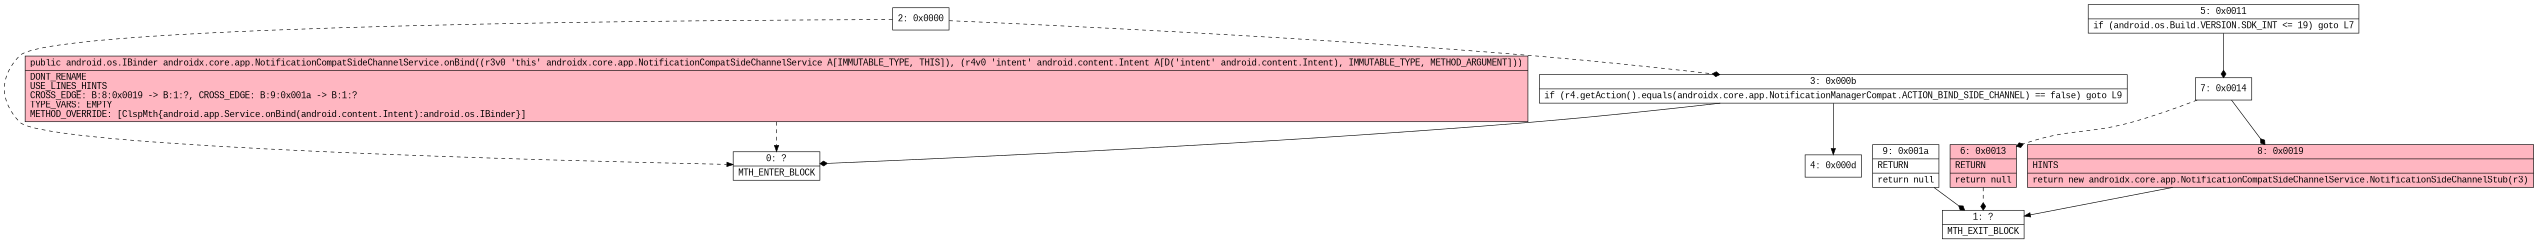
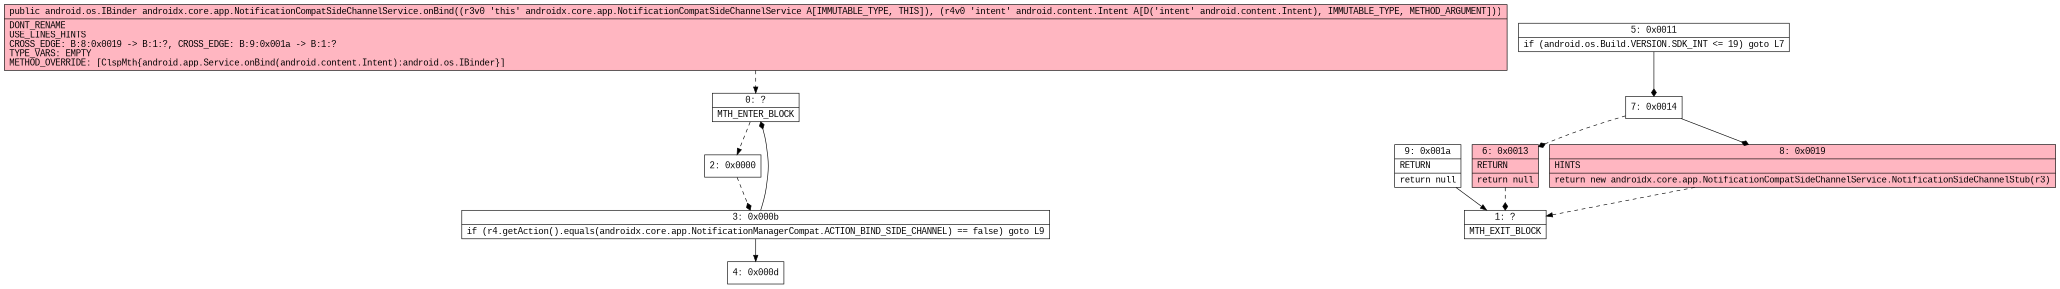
edge "2: 0x0000" -> "0: ?": reversed
edge "9: 0x001a" -> "1: ?": arrowhead diamond -> normal
edge "8: 0x0019" -> "1: ?": style solid -> dashed
